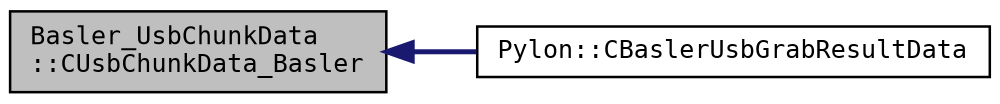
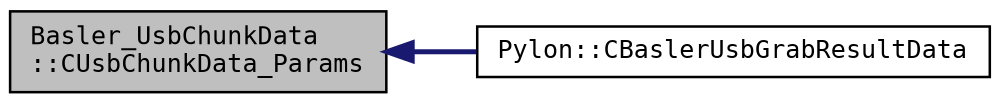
node "Basler_UsbChunkData ::CUsbChunkData_Basler": label "Basler_UsbChunkData ::CUsbChunkData_Basler" -> "Basler_UsbChunkData ::CUsbChunkData_Params"
